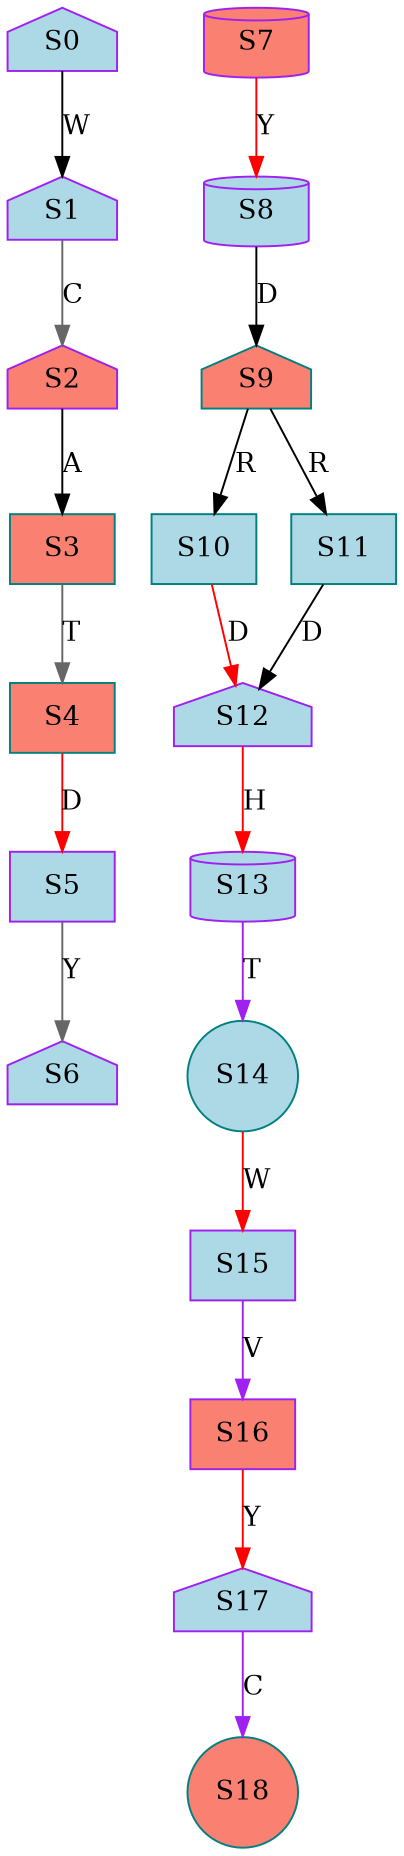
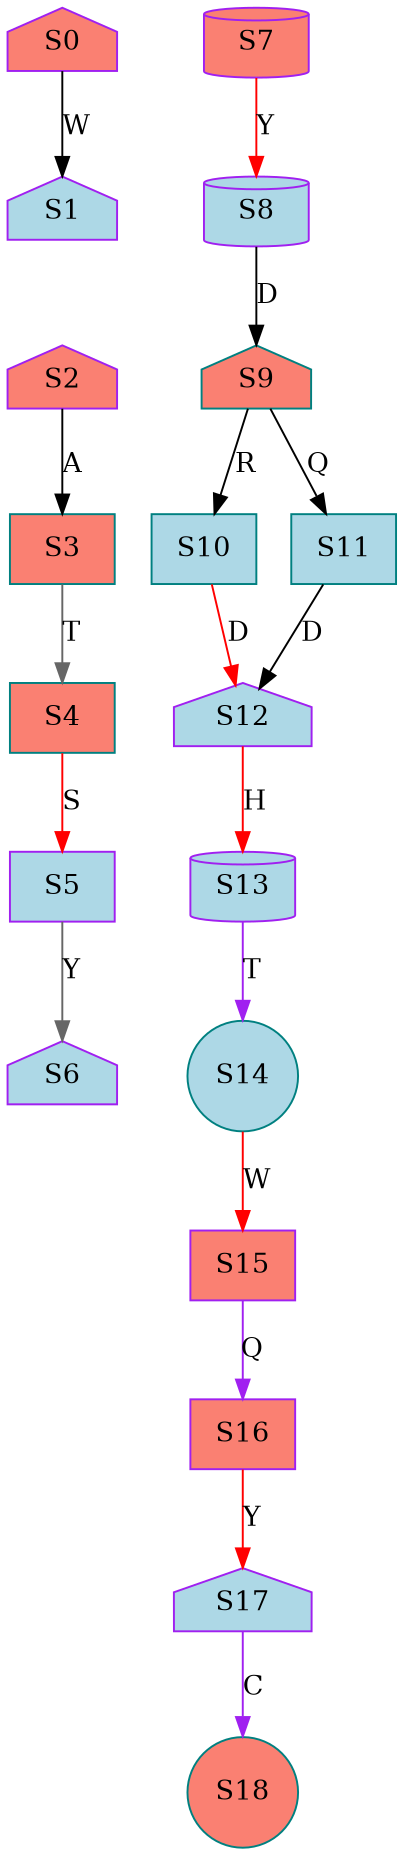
node "S0": fillcolor lightblue -> salmon
edge "S1" -> "S2": removed, label "C"
edge "S9" -> "S11": label "R" -> "Q"
edge "S4" -> "S5": label "D" -> "S"
node "S15": fillcolor lightblue -> salmon
edge "S15" -> "S16": label "V" -> "Q"
